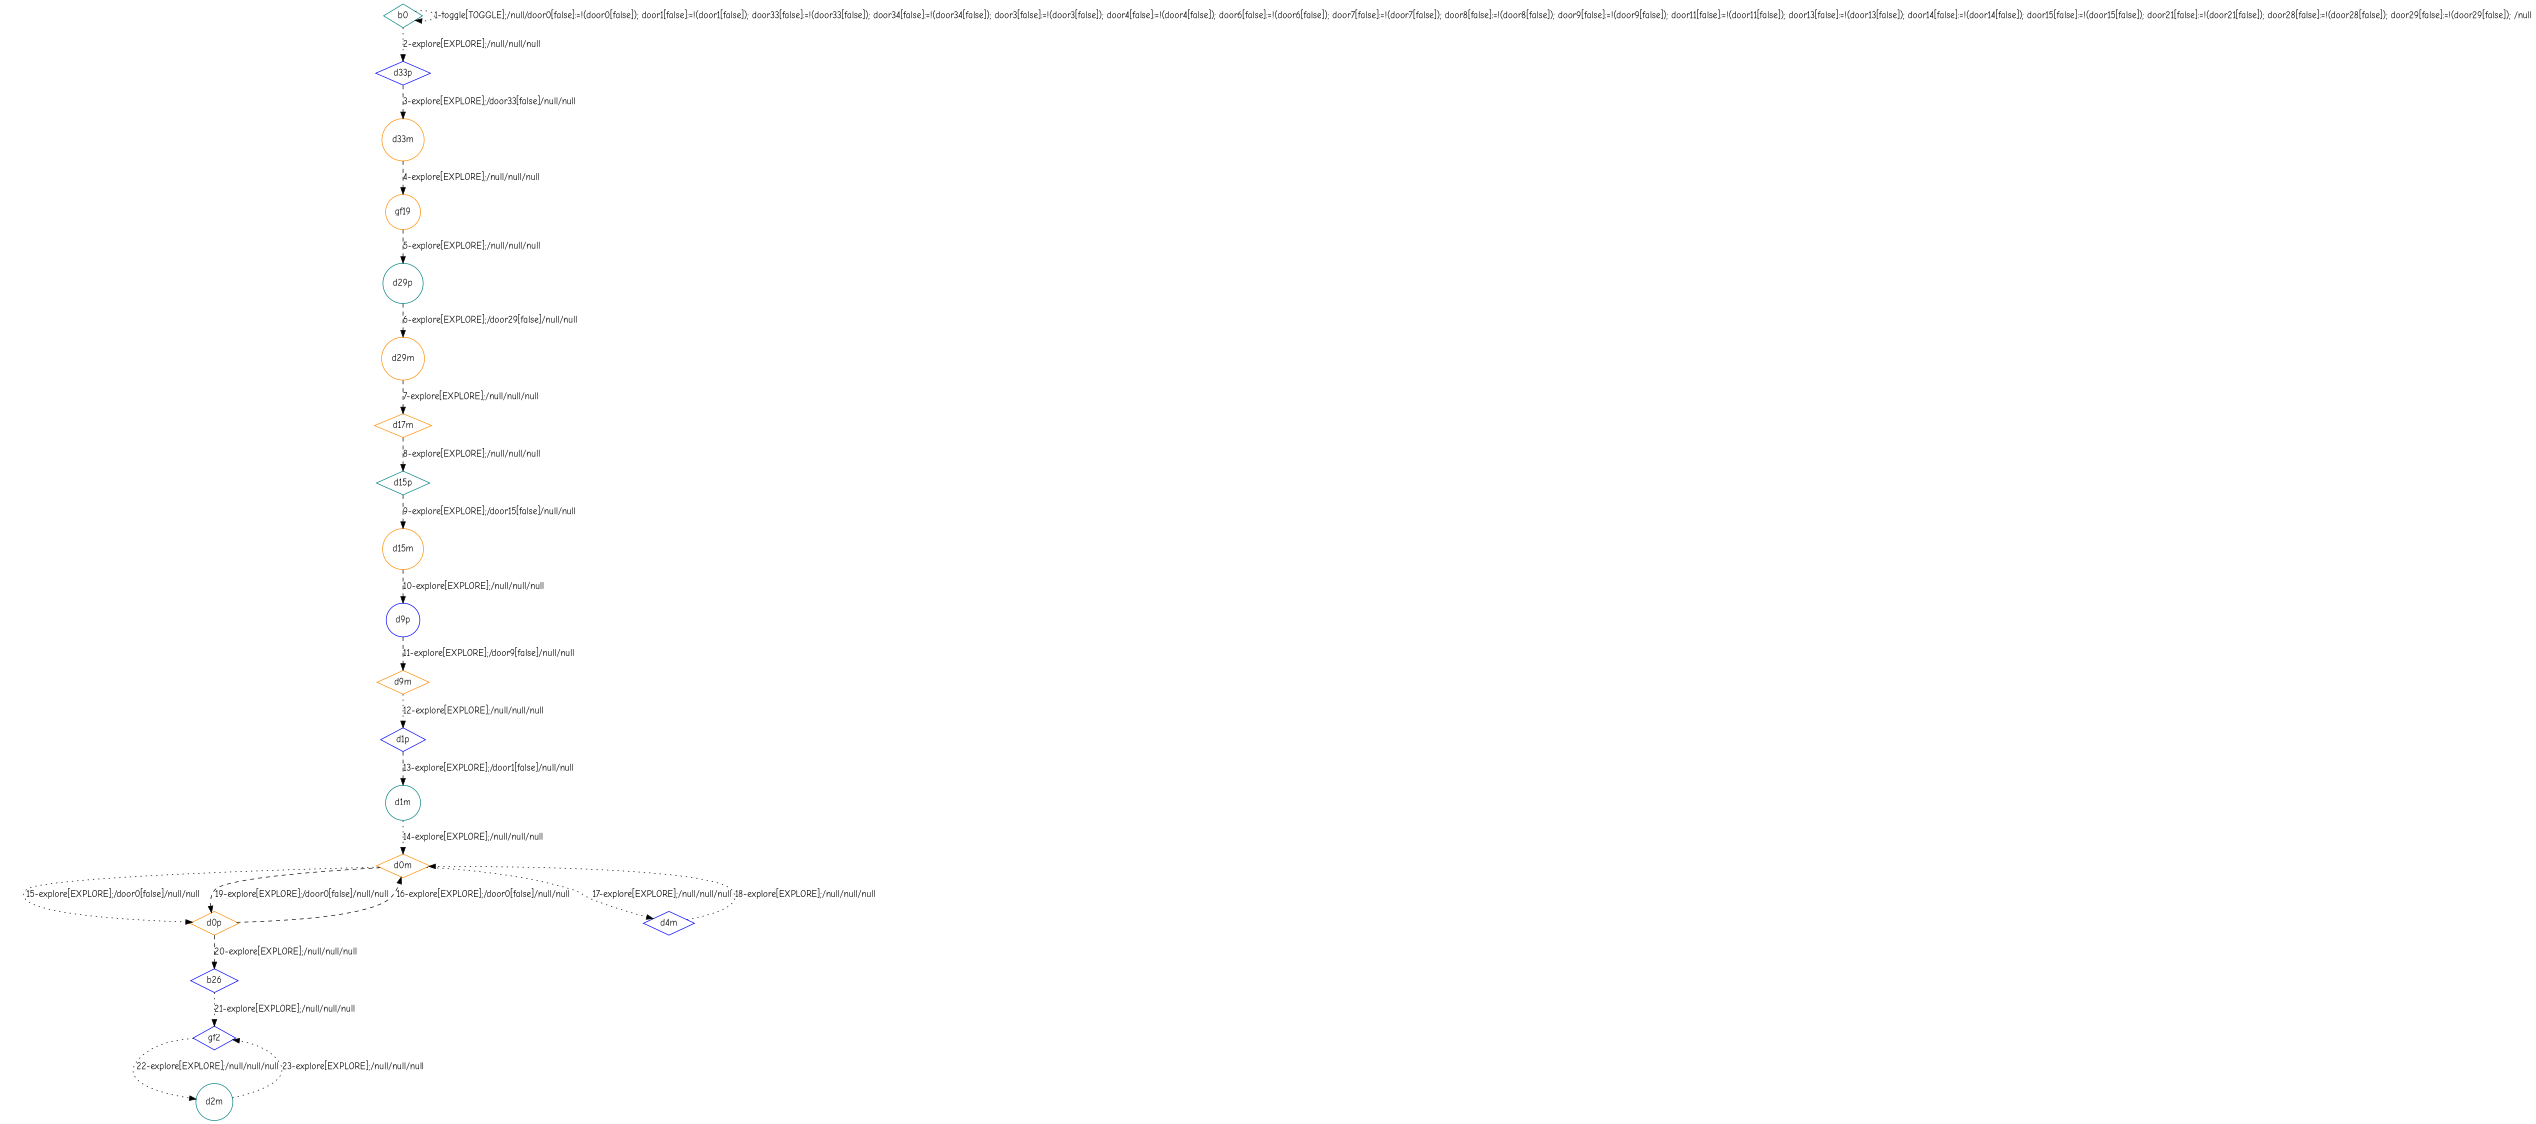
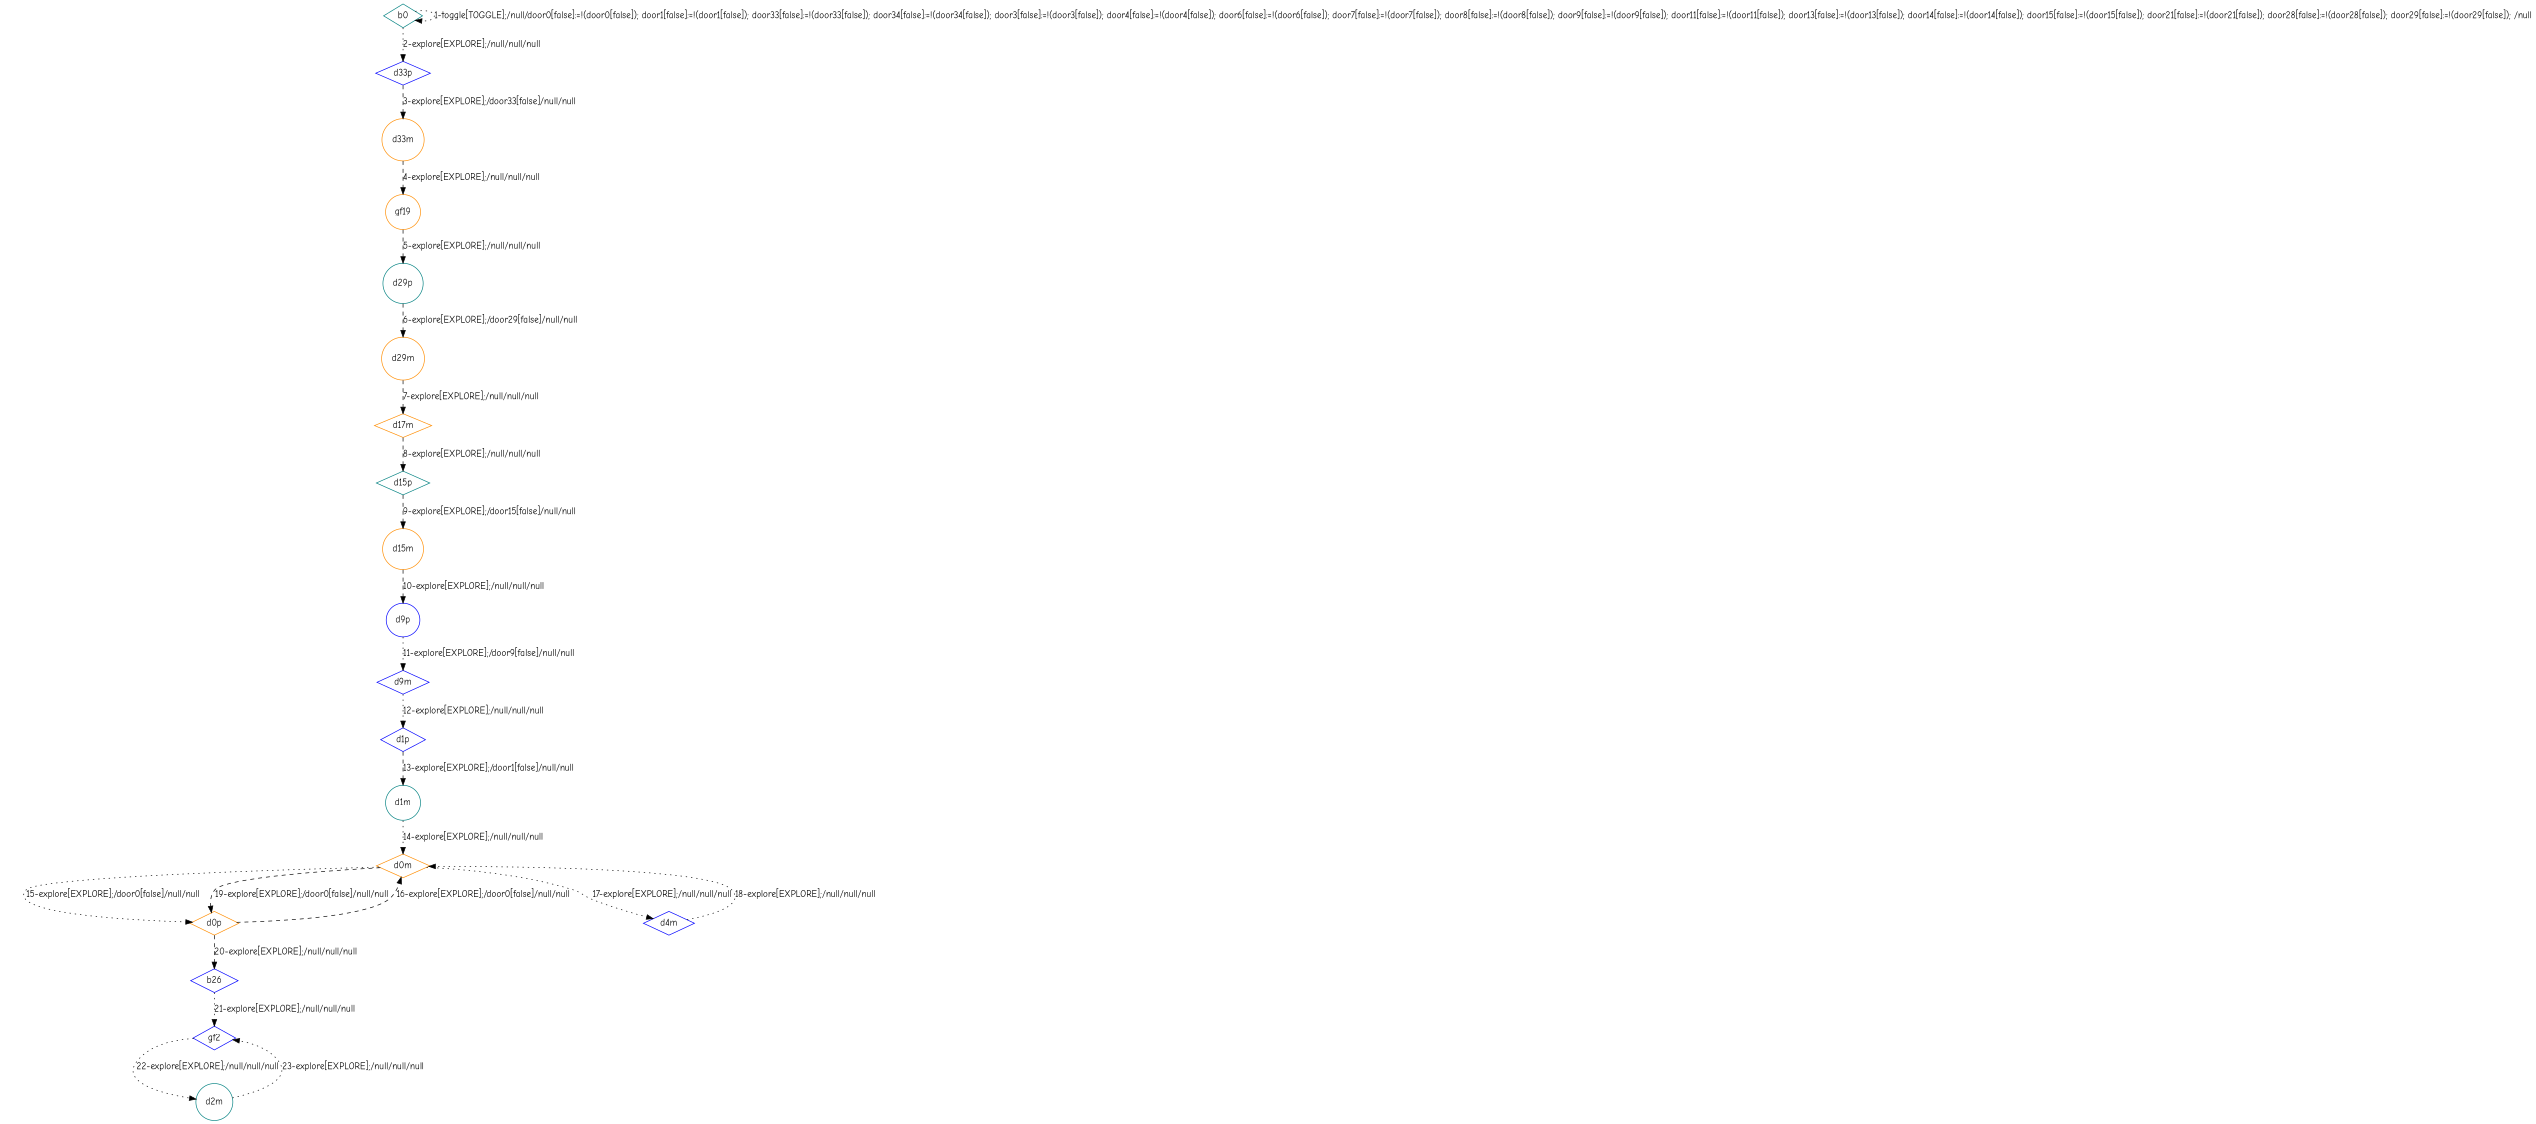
edge "d9p" -> "d9m": style dashed -> dotted
node "d9m": color darkorange -> blue
